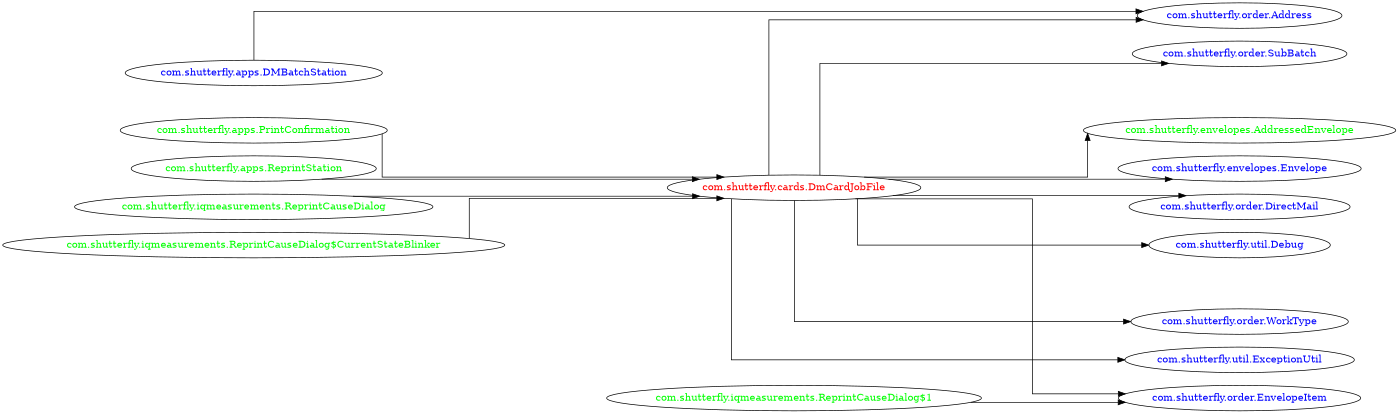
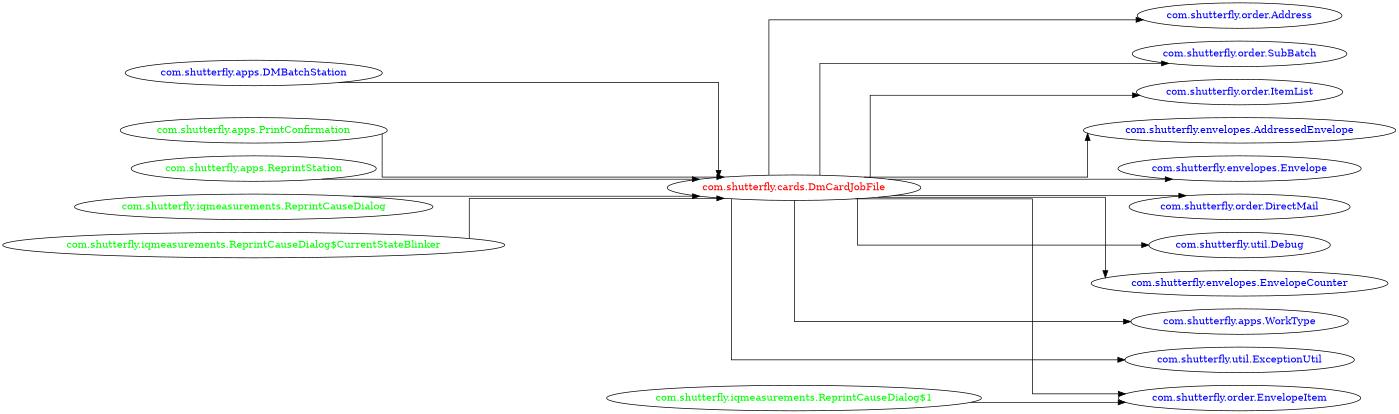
edge "com.shutterfly.apps.DMBatchStation" -> "com.shutterfly.order.Address": now "com.shutterfly.apps.DMBatchStation" -> "com.shutterfly.cards.DmCardJobFile"
node "com.shutterfly.order.ItemList": added
node "com.shutterfly.envelopes.AddressedEnvelope": fontcolor green -> blue
node "com.shutterfly.envelopes.EnvelopeCounter": added
node "com.shutterfly.order.WorkType": label "com.shutterfly.order.WorkType" -> "com.shutterfly.apps.WorkType"
